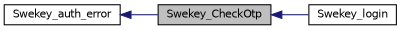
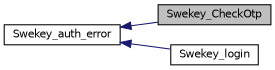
edge "Swekey_login" -> "Swekey_CheckOtp": now "Swekey_login" -> "Swekey_auth_error"
